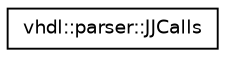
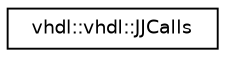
node "vhdl::parser::JJCalls": label "vhdl::parser::JJCalls" -> "vhdl::vhdl::JJCalls"
